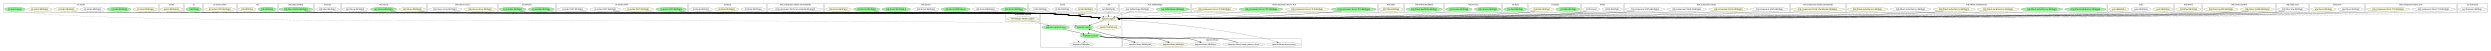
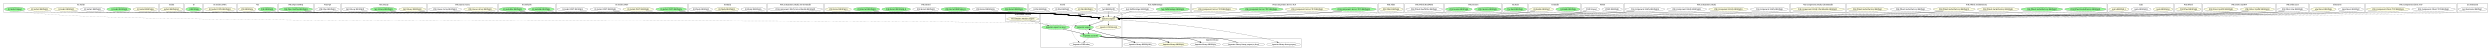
node "POE::Wheel::ReadWrite::BEGIN@8": fillcolor palegreen -> white
